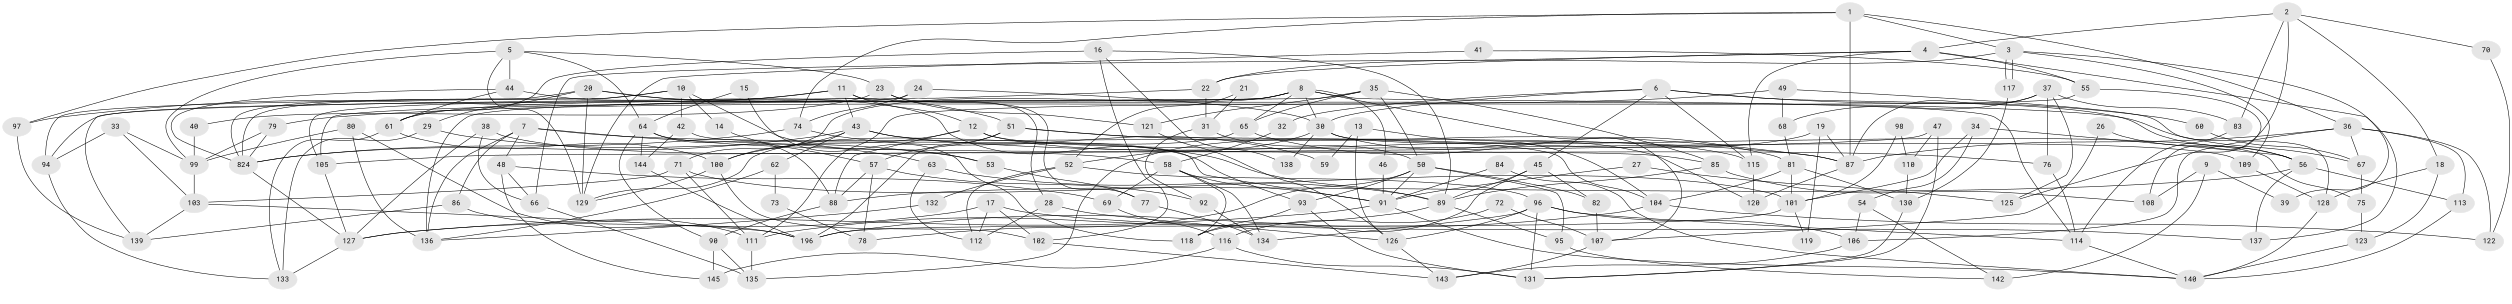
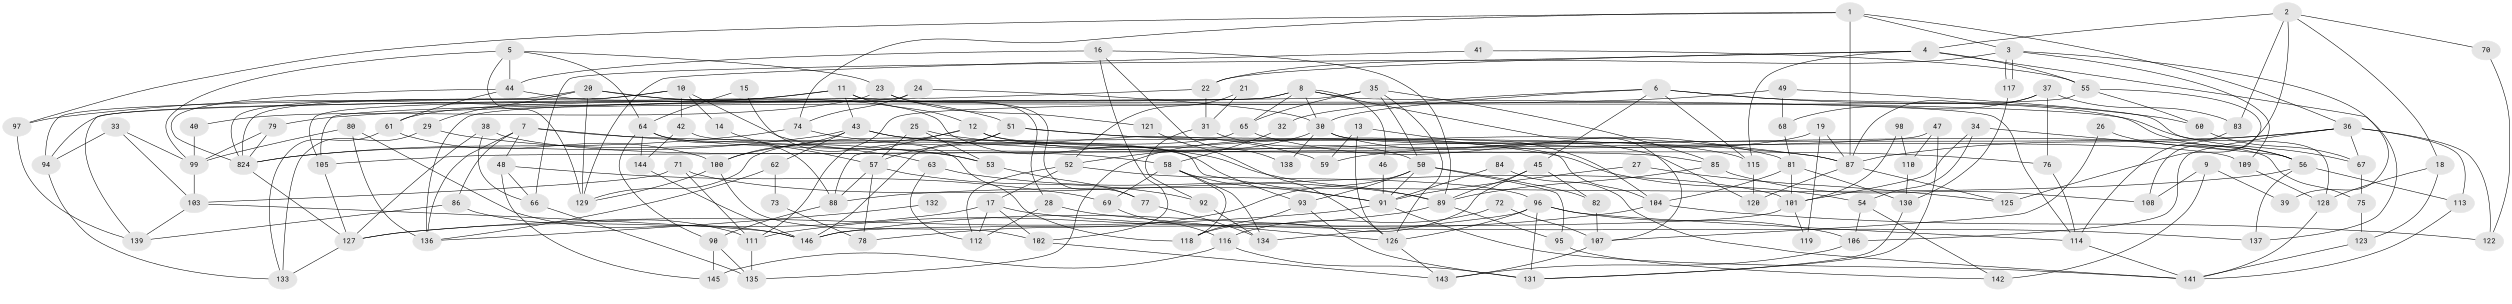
edge "16" -- "61": now "16" -- "44"
edge "55" -- "60": added
edge "35" -- "121": now "35" -- "126"
edge "8" -- "71": removed
node "25": added
edge "36" -- "59": added
edge "37" -- "125": now "87" -- "125"
edge "52" -- "132": now "52" -- "17"
node "196": label "196" -> "146"
node "140": label "140" -> "141"
